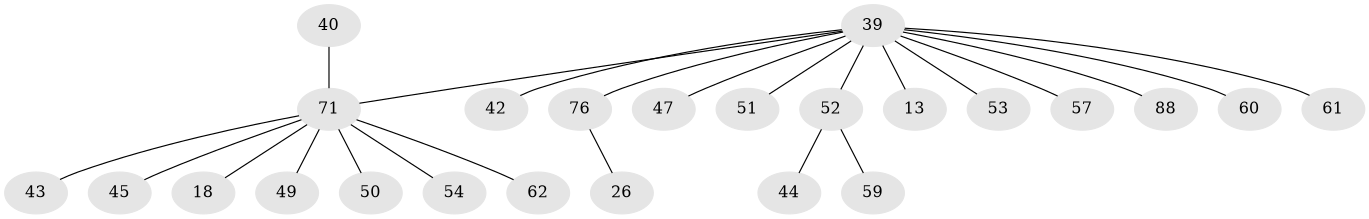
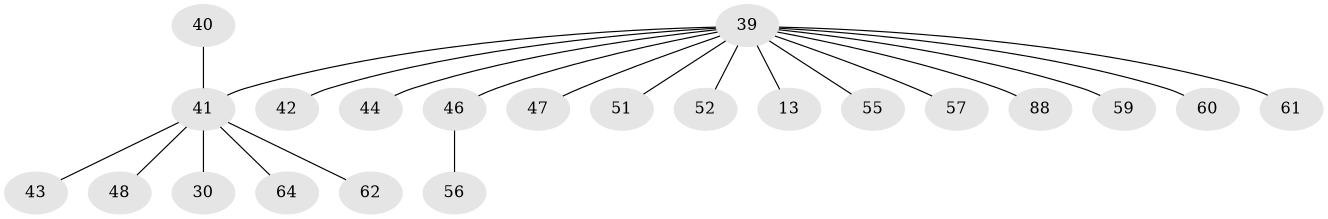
node "71": label "71" -> "41"
node "76": label "76" -> "46"
node "53": label "53" -> "55"
edge "52" -- "44": now "39" -- "44"
edge "52" -- "59": now "39" -- "59"
node "45": removed
node "18": label "18" -> "48"
node "49": removed
node "50": label "50" -> "30"
node "54": label "54" -> "64"
node "26": label "26" -> "56"
